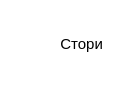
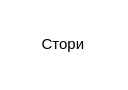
node "Стори": moved (82, 44) -> (63, 44)
